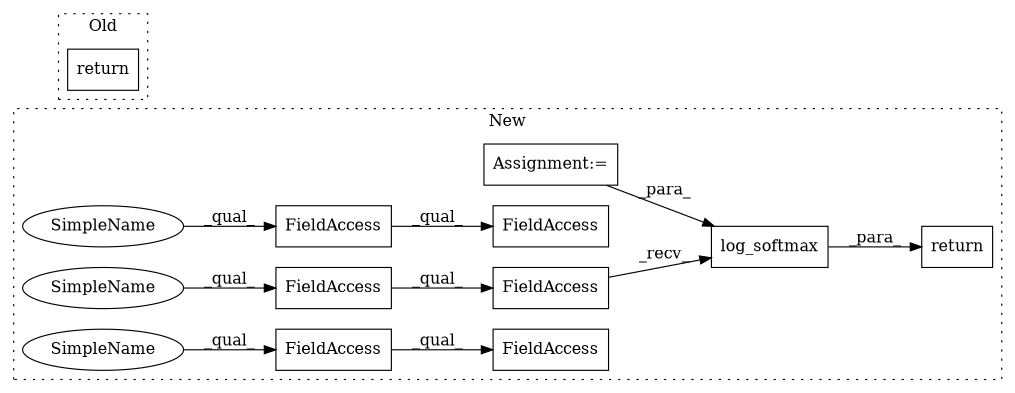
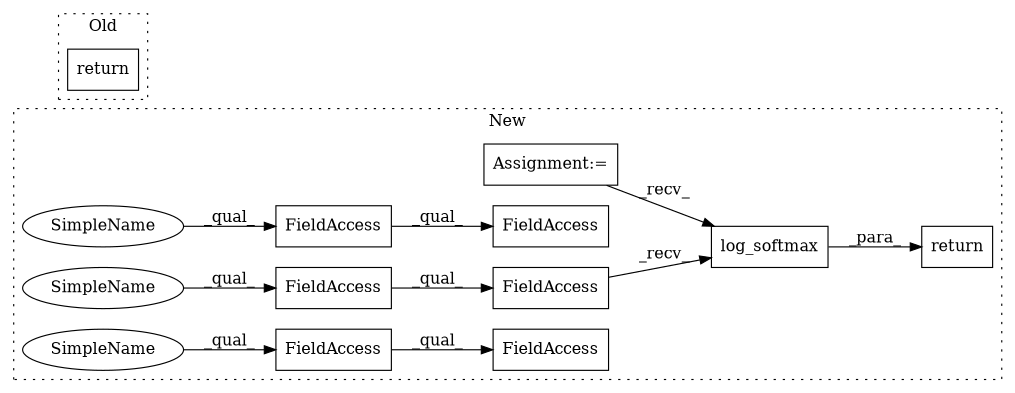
edge "Assignment:=" -> "log_softmax": label "_para_" -> "_recv_"
